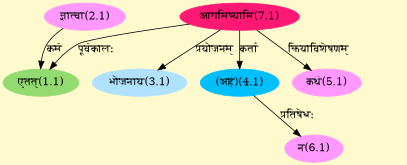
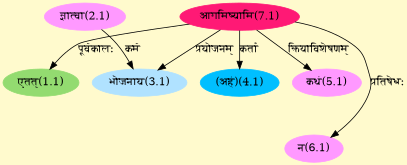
edge "ज्ञात्वा(2.1)" -> "एतत्(1.1)": now "ज्ञात्वा(2.1)" -> "भोजनाय(3.1)"
edge "(अहं)(4.1)" -> "न(6.1)": now "आगमिष्यामि(7.1)" -> "न(6.1)"
